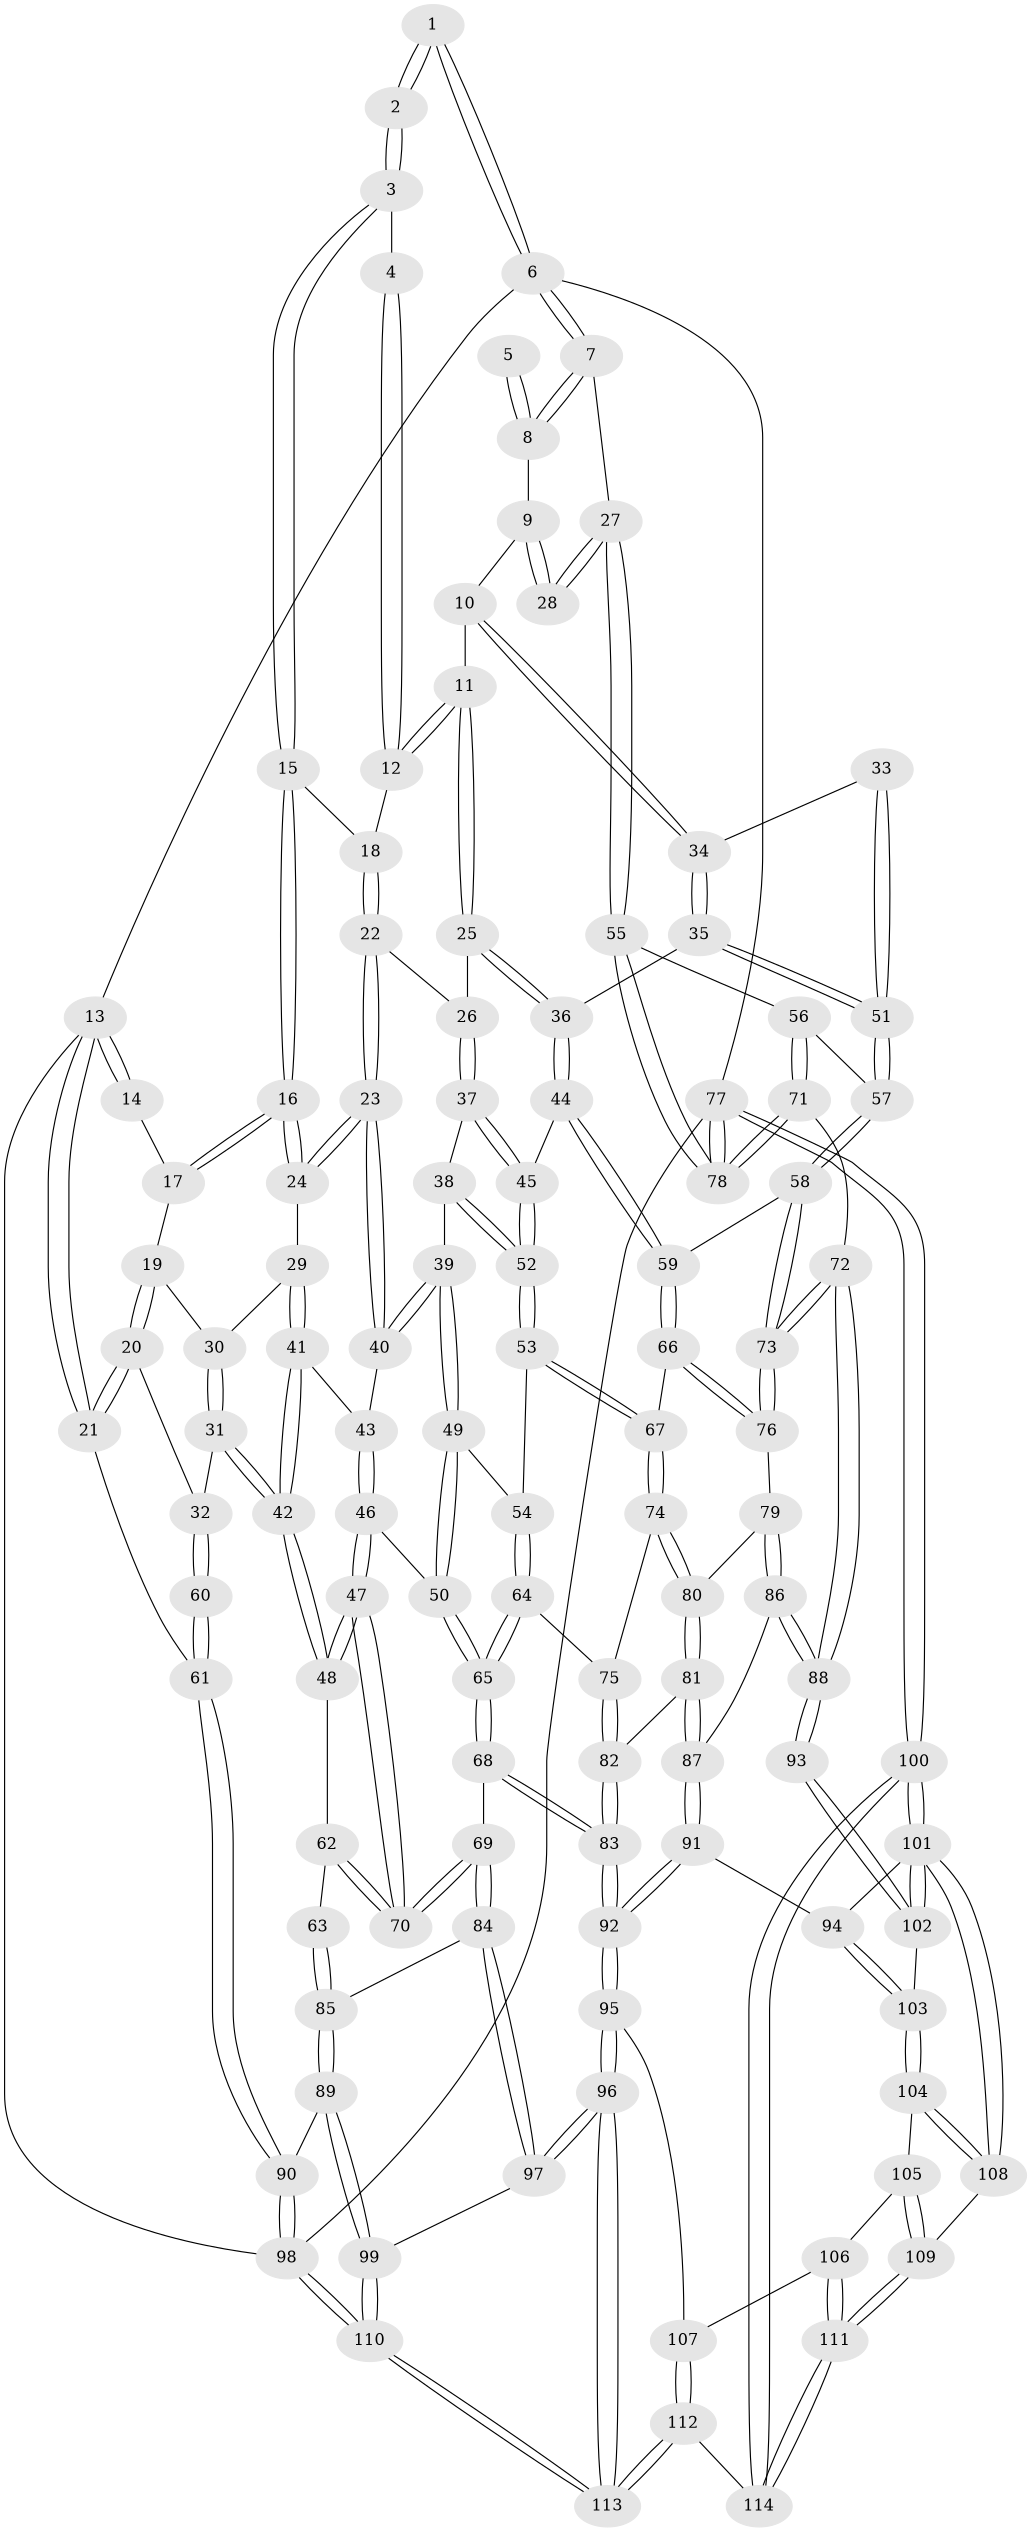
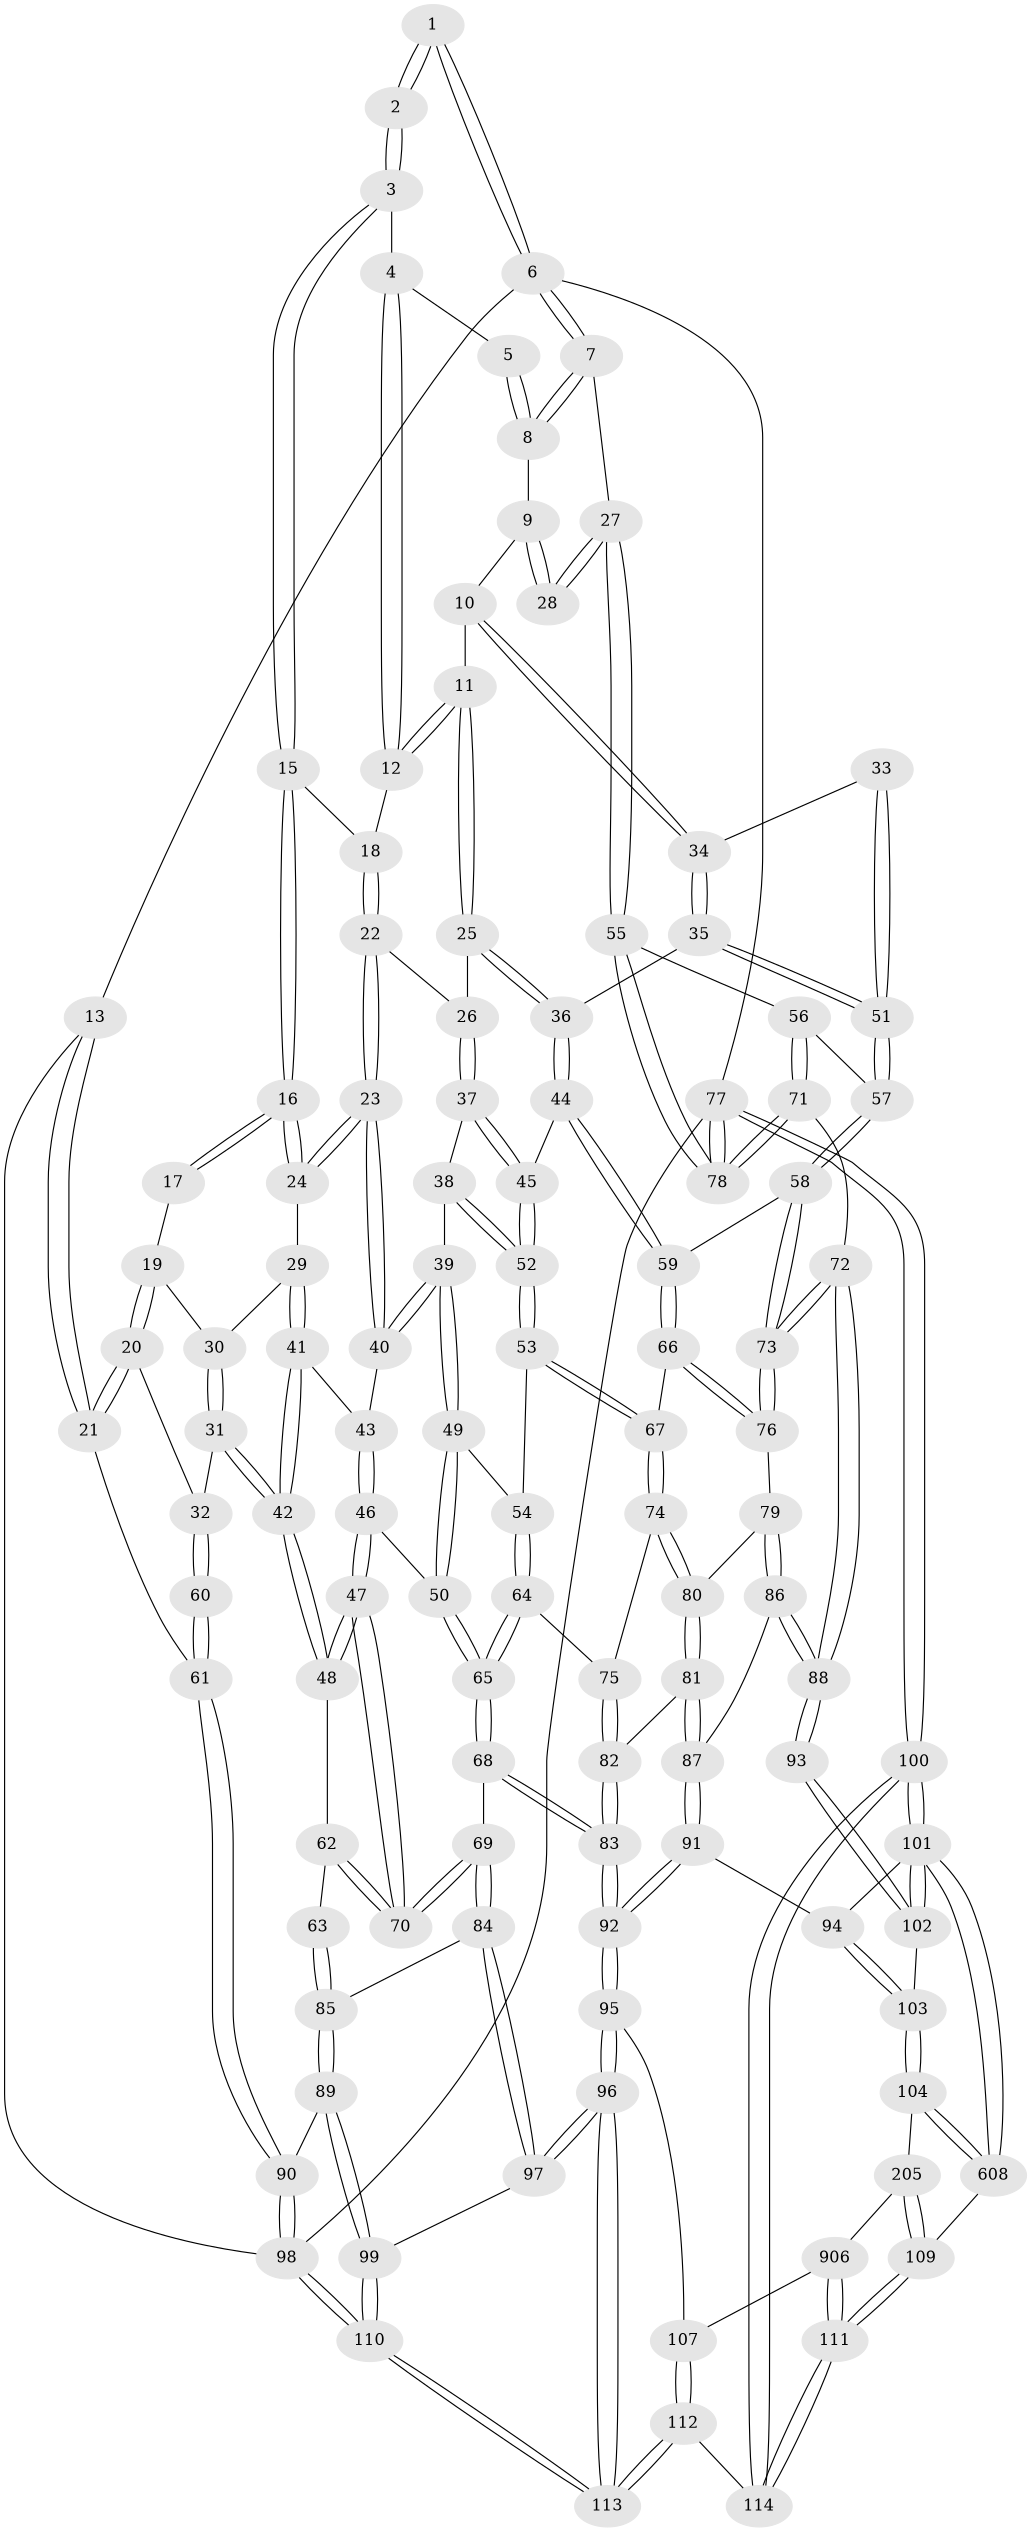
edge "4" -- "5": added
node "14": removed
node "105": label "105" -> "205"
node "108": label "108" -> "608"
node "106": label "106" -> "906"
